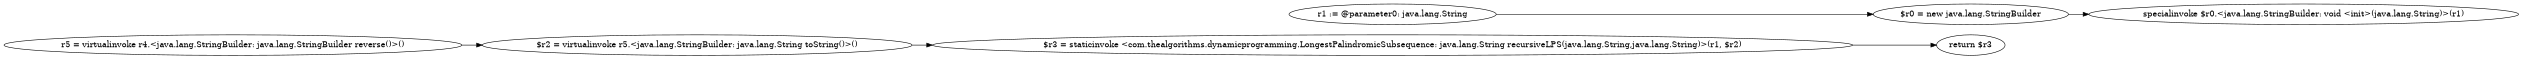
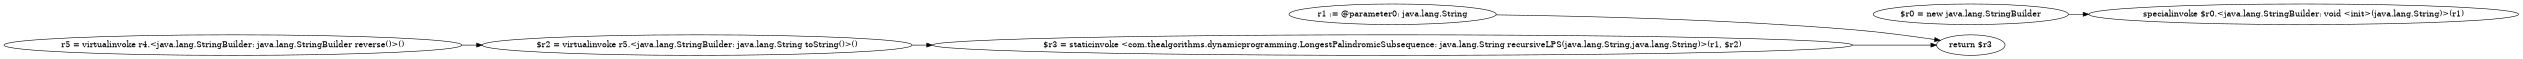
edge "r1 := @parameter0: java.lang.String" -> "$r0 = new java.lang.StringBuilder": now "r1 := @parameter0: java.lang.String" -> "return $r3"
